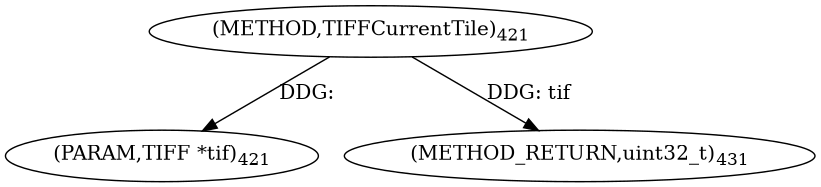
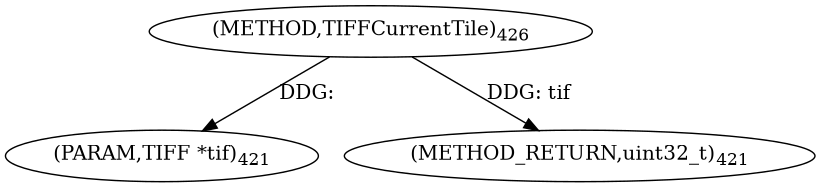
node "(METHOD,TIFFCurrentTile)": text "421" -> "426"
node "(METHOD_RETURN,uint32_t)": text "431" -> "421"
